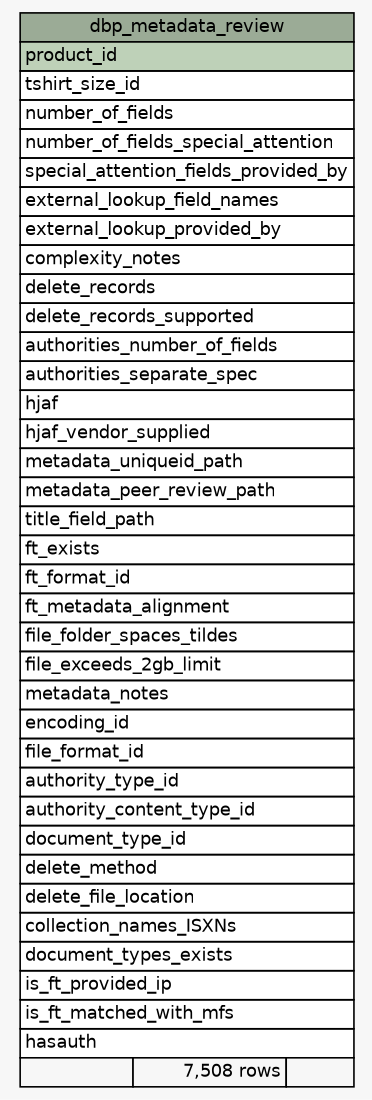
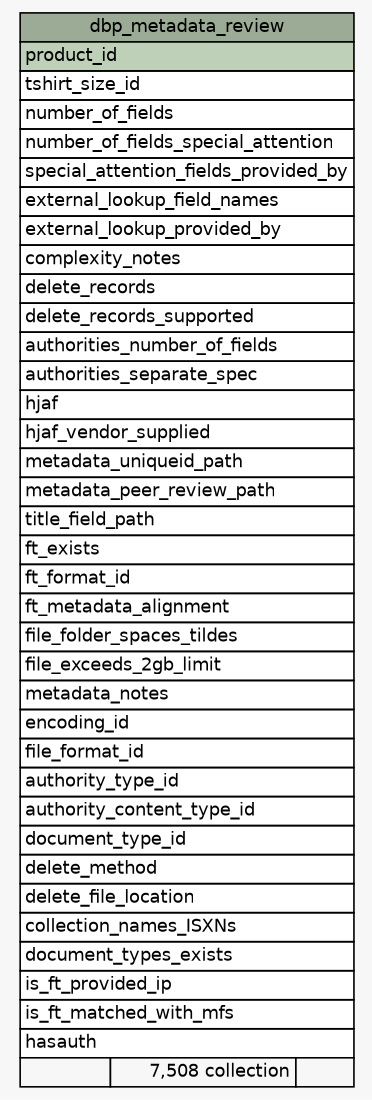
node "dbp_metadata_review": text "7,508 rows" -> "7,508 collection"
